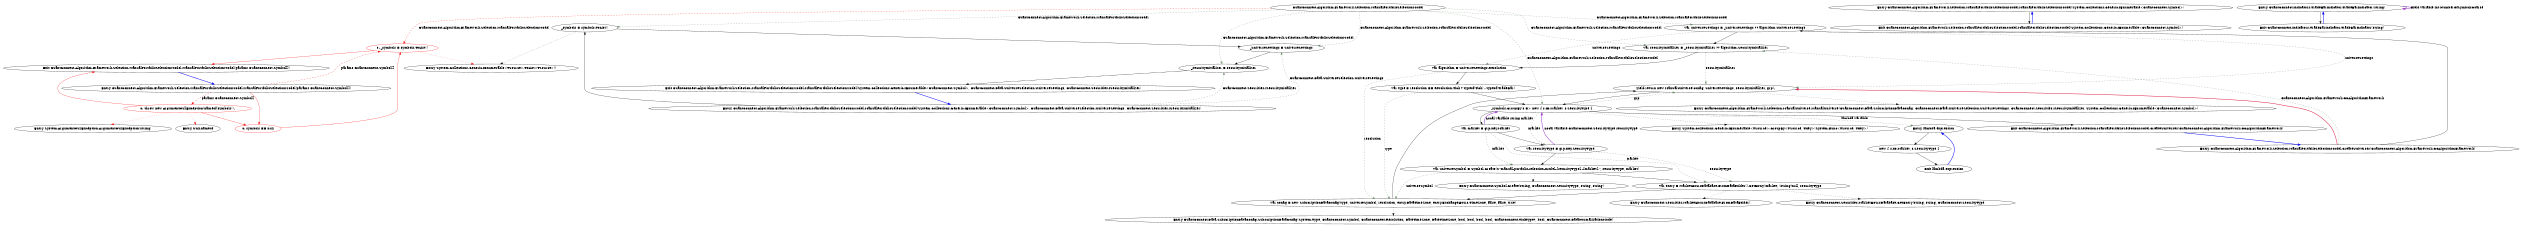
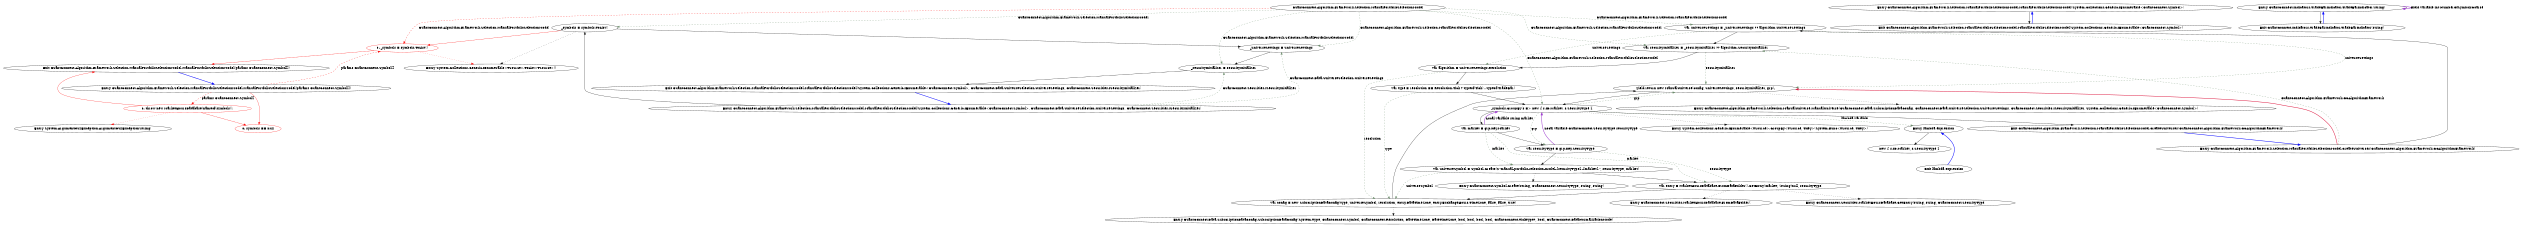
node "0: throw new ArgumentNullException(nameof(symbols));": label "0: throw new ArgumentNullException(nameof(symbols));" -> "0: throw new MarketHoursDatabase(nameof(symbols));"
edge "0: symbols == null" -> "0: _symbols = symbols.ToList()": now "_symbols = symbols.ToList()" -> "0: _symbols = symbols.ToList()"
node "Entry Unk.nameof": removed
edge "_symbols.GroupBy(s => new { s.ID.Market, s.SecurityType })" -> "var securityType = grp.Key.SecurityType": label "market" -> "grp"
edge "new { s.ID.Market, s.SecurityType }" -> "Exit lambda expression": removed
